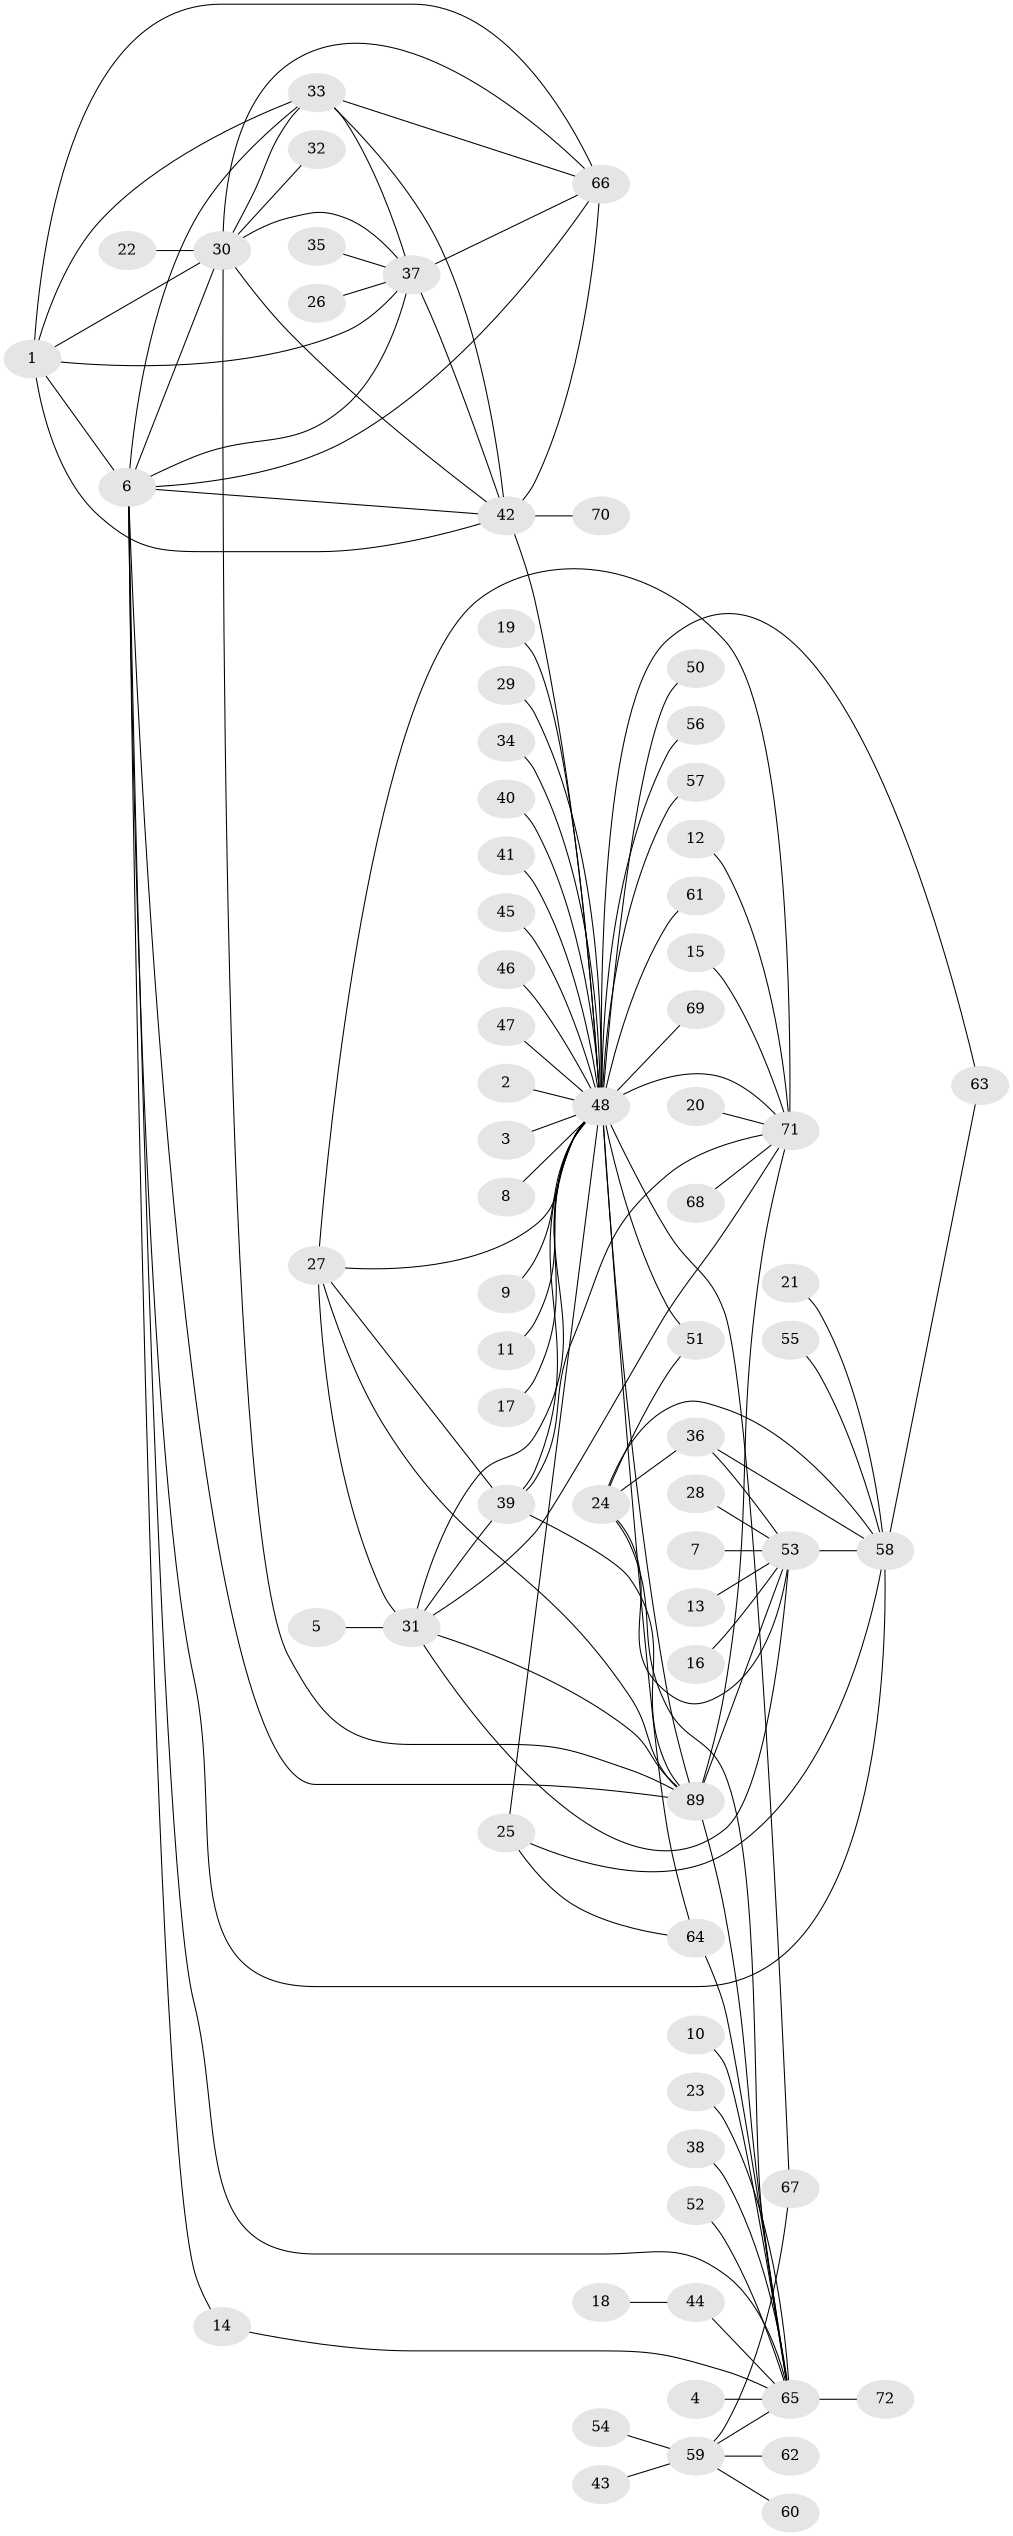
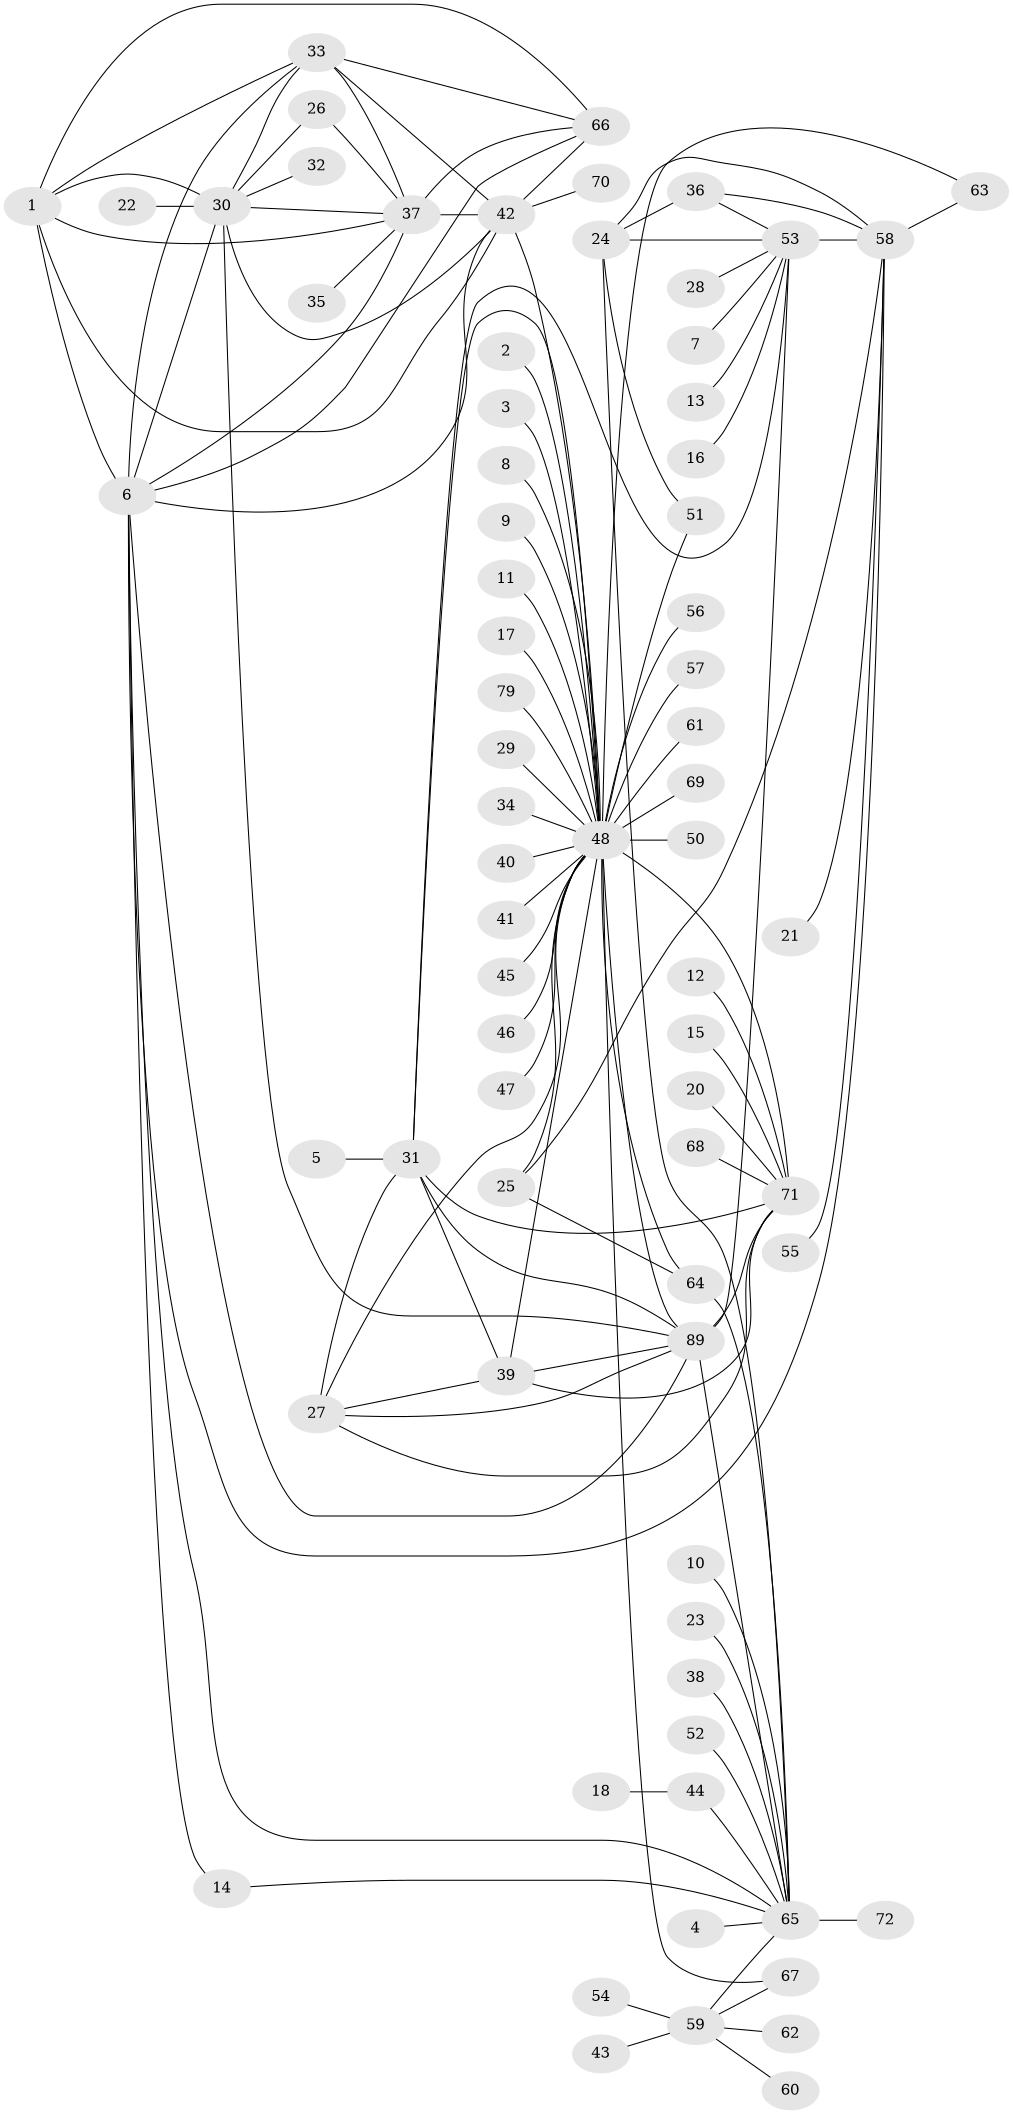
edge "66" -- "30": now "26" -- "30"
node "19": label "19" -> "79"
